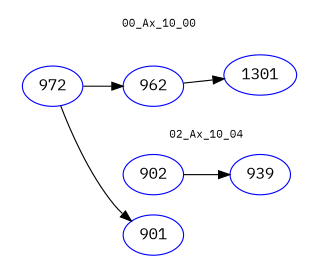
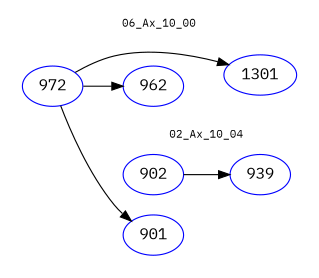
cluster "00_Ax_10_00": label "00_Ax_10_00" -> "06_Ax_10_00"
edge "962" -> "1301": now "972" -> "1301"
